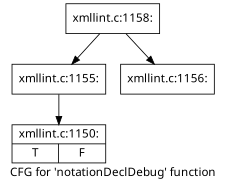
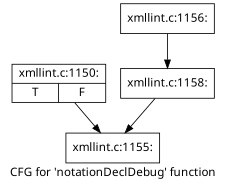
edge "xmllint.c:1158:" -> "xmllint.c:1156:": reversed
edge "xmllint.c:1155:" -> "xmllint.c:1150:": reversed
